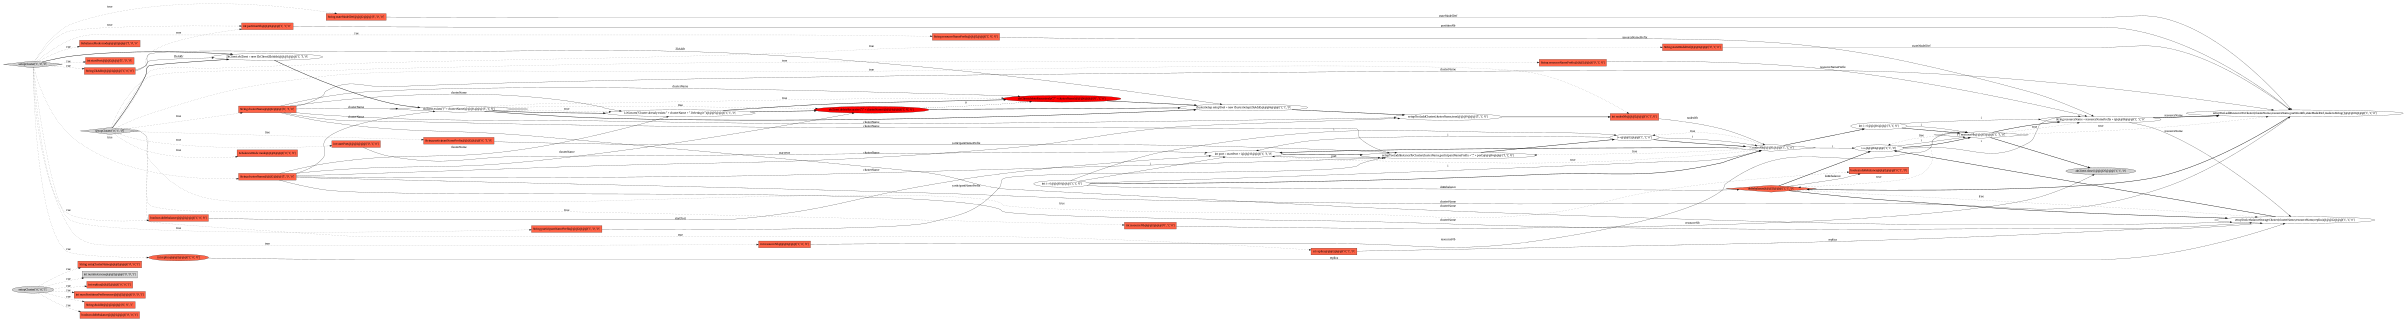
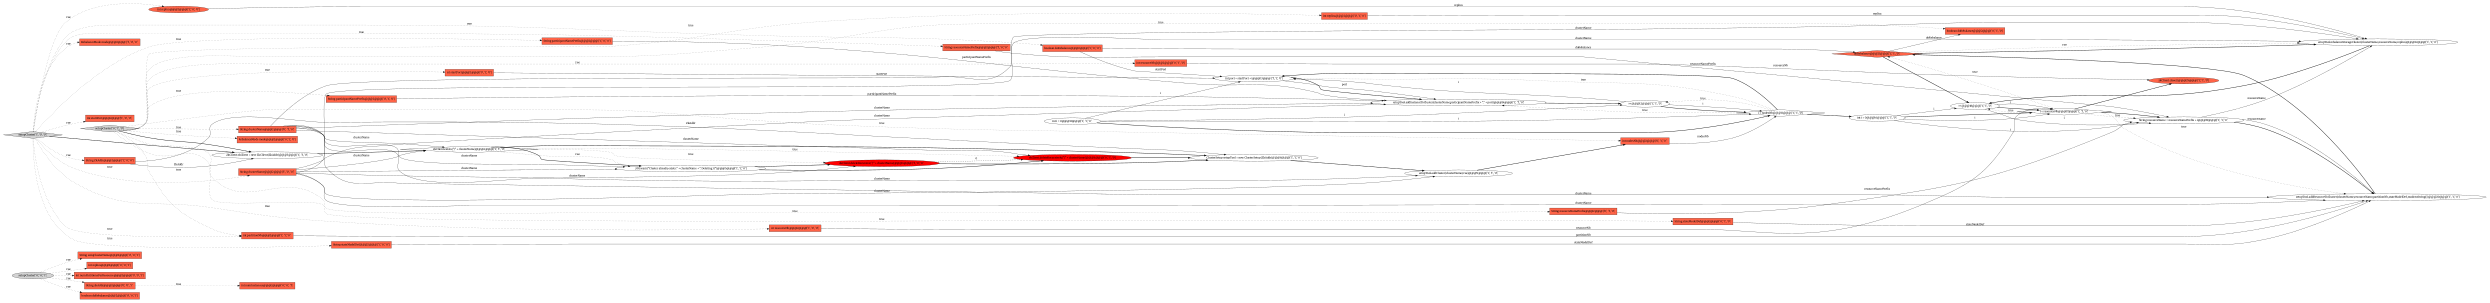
edge "i < nodesNb@@@11@@@['1', '1', '0']" -> "i++@@@18@@@['1', '1', '0']": now "int i = 0@@@16@@@['1', '1', '0']" -> "i++@@@18@@@['1', '1', '0']"
node "zkClient.close()@@@25@@@['1', '1', '0']": fillcolor lightgray -> tomato
edge "int i = 0@@@10@@@['1', '1', '0']" -> "doRebalance@@@21@@@['1', '1', '0']": now "boolean doRebalance@@@2@@@['1', '0', '0']" -> "doRebalance@@@21@@@['1', '1', '0']"
node "int numInstances@@@2@@@['0', '0', '1']": fillcolor lightgray -> tomato
edge "setupCluster['0', '0', '1']" -> "int numInstances@@@2@@@['0', '0', '1']": now "String zkAddr@@@2@@@['0', '0', '1']" -> "int numInstances@@@2@@@['0', '0', '1']"
